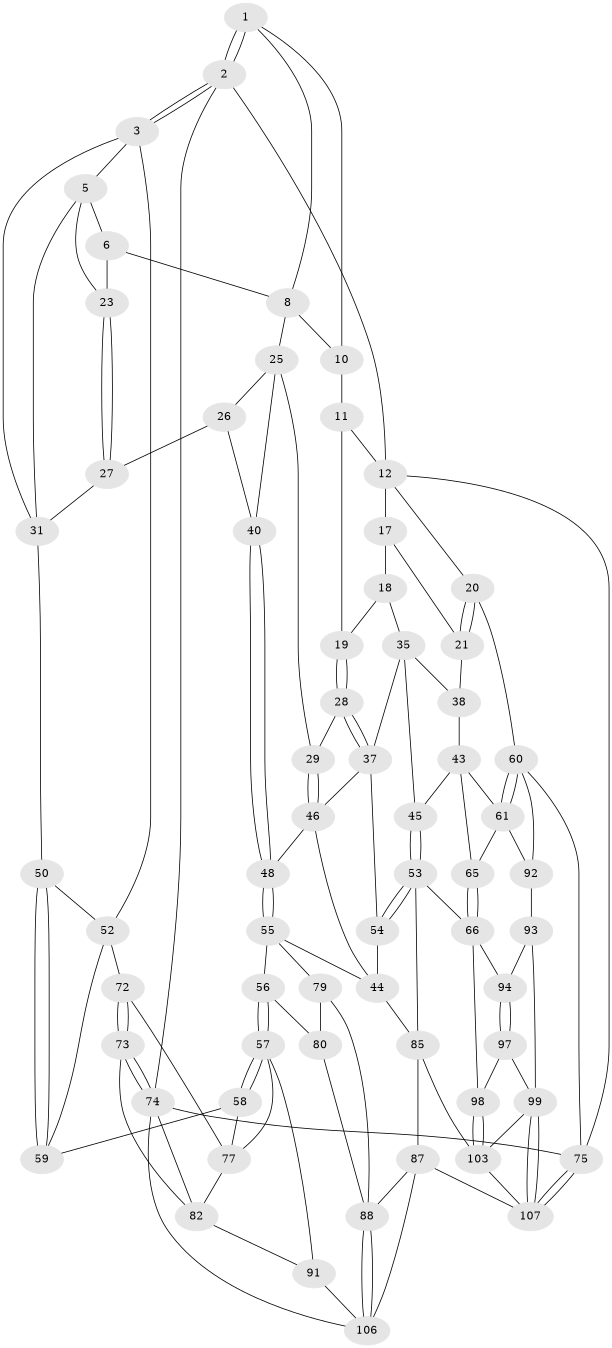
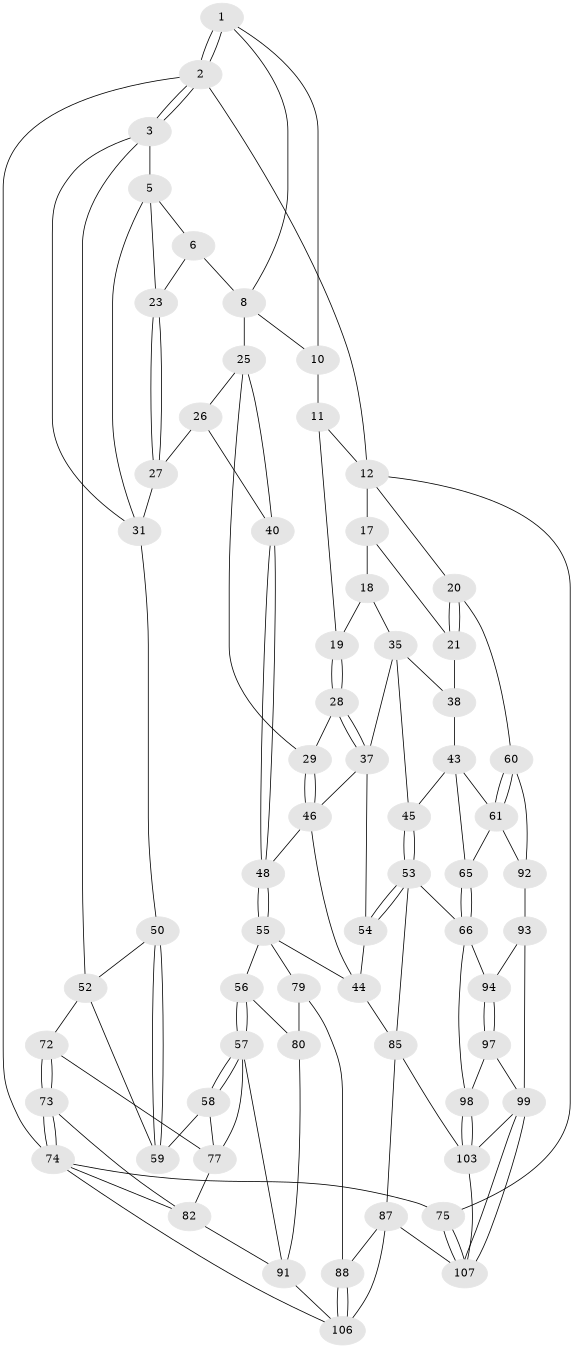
edge "60" -- "75": removed
edge "80" -- "88": now "80" -- "91"
